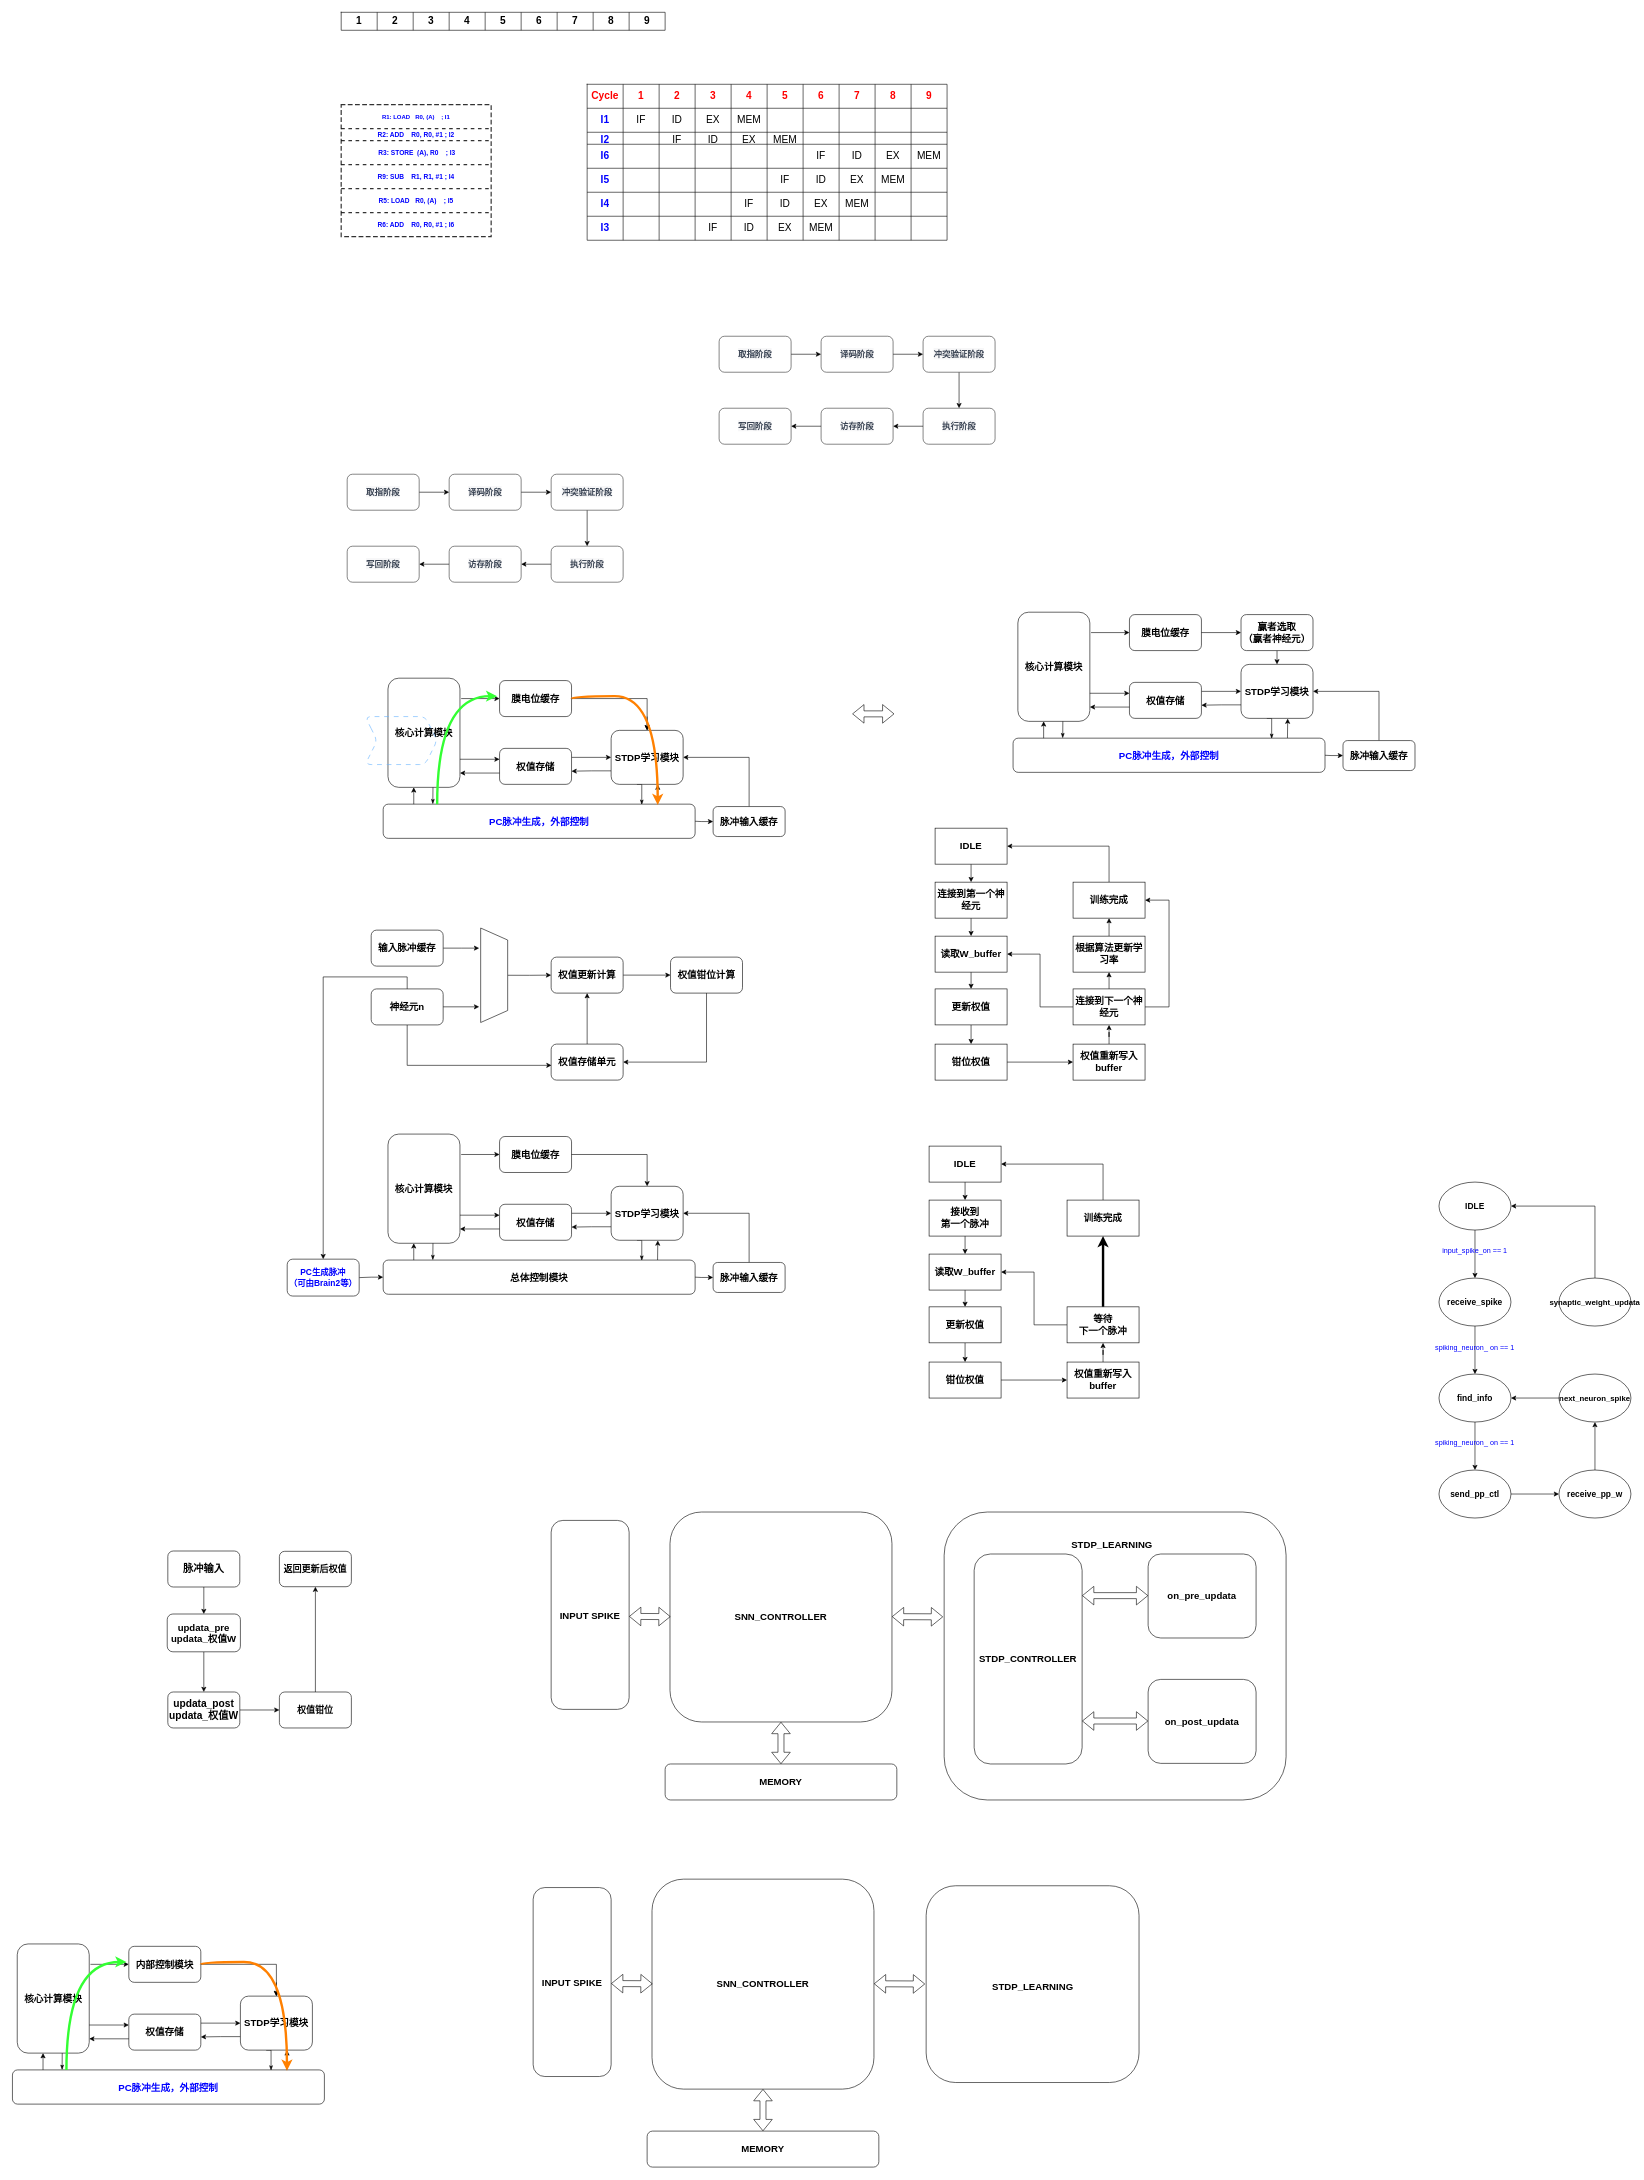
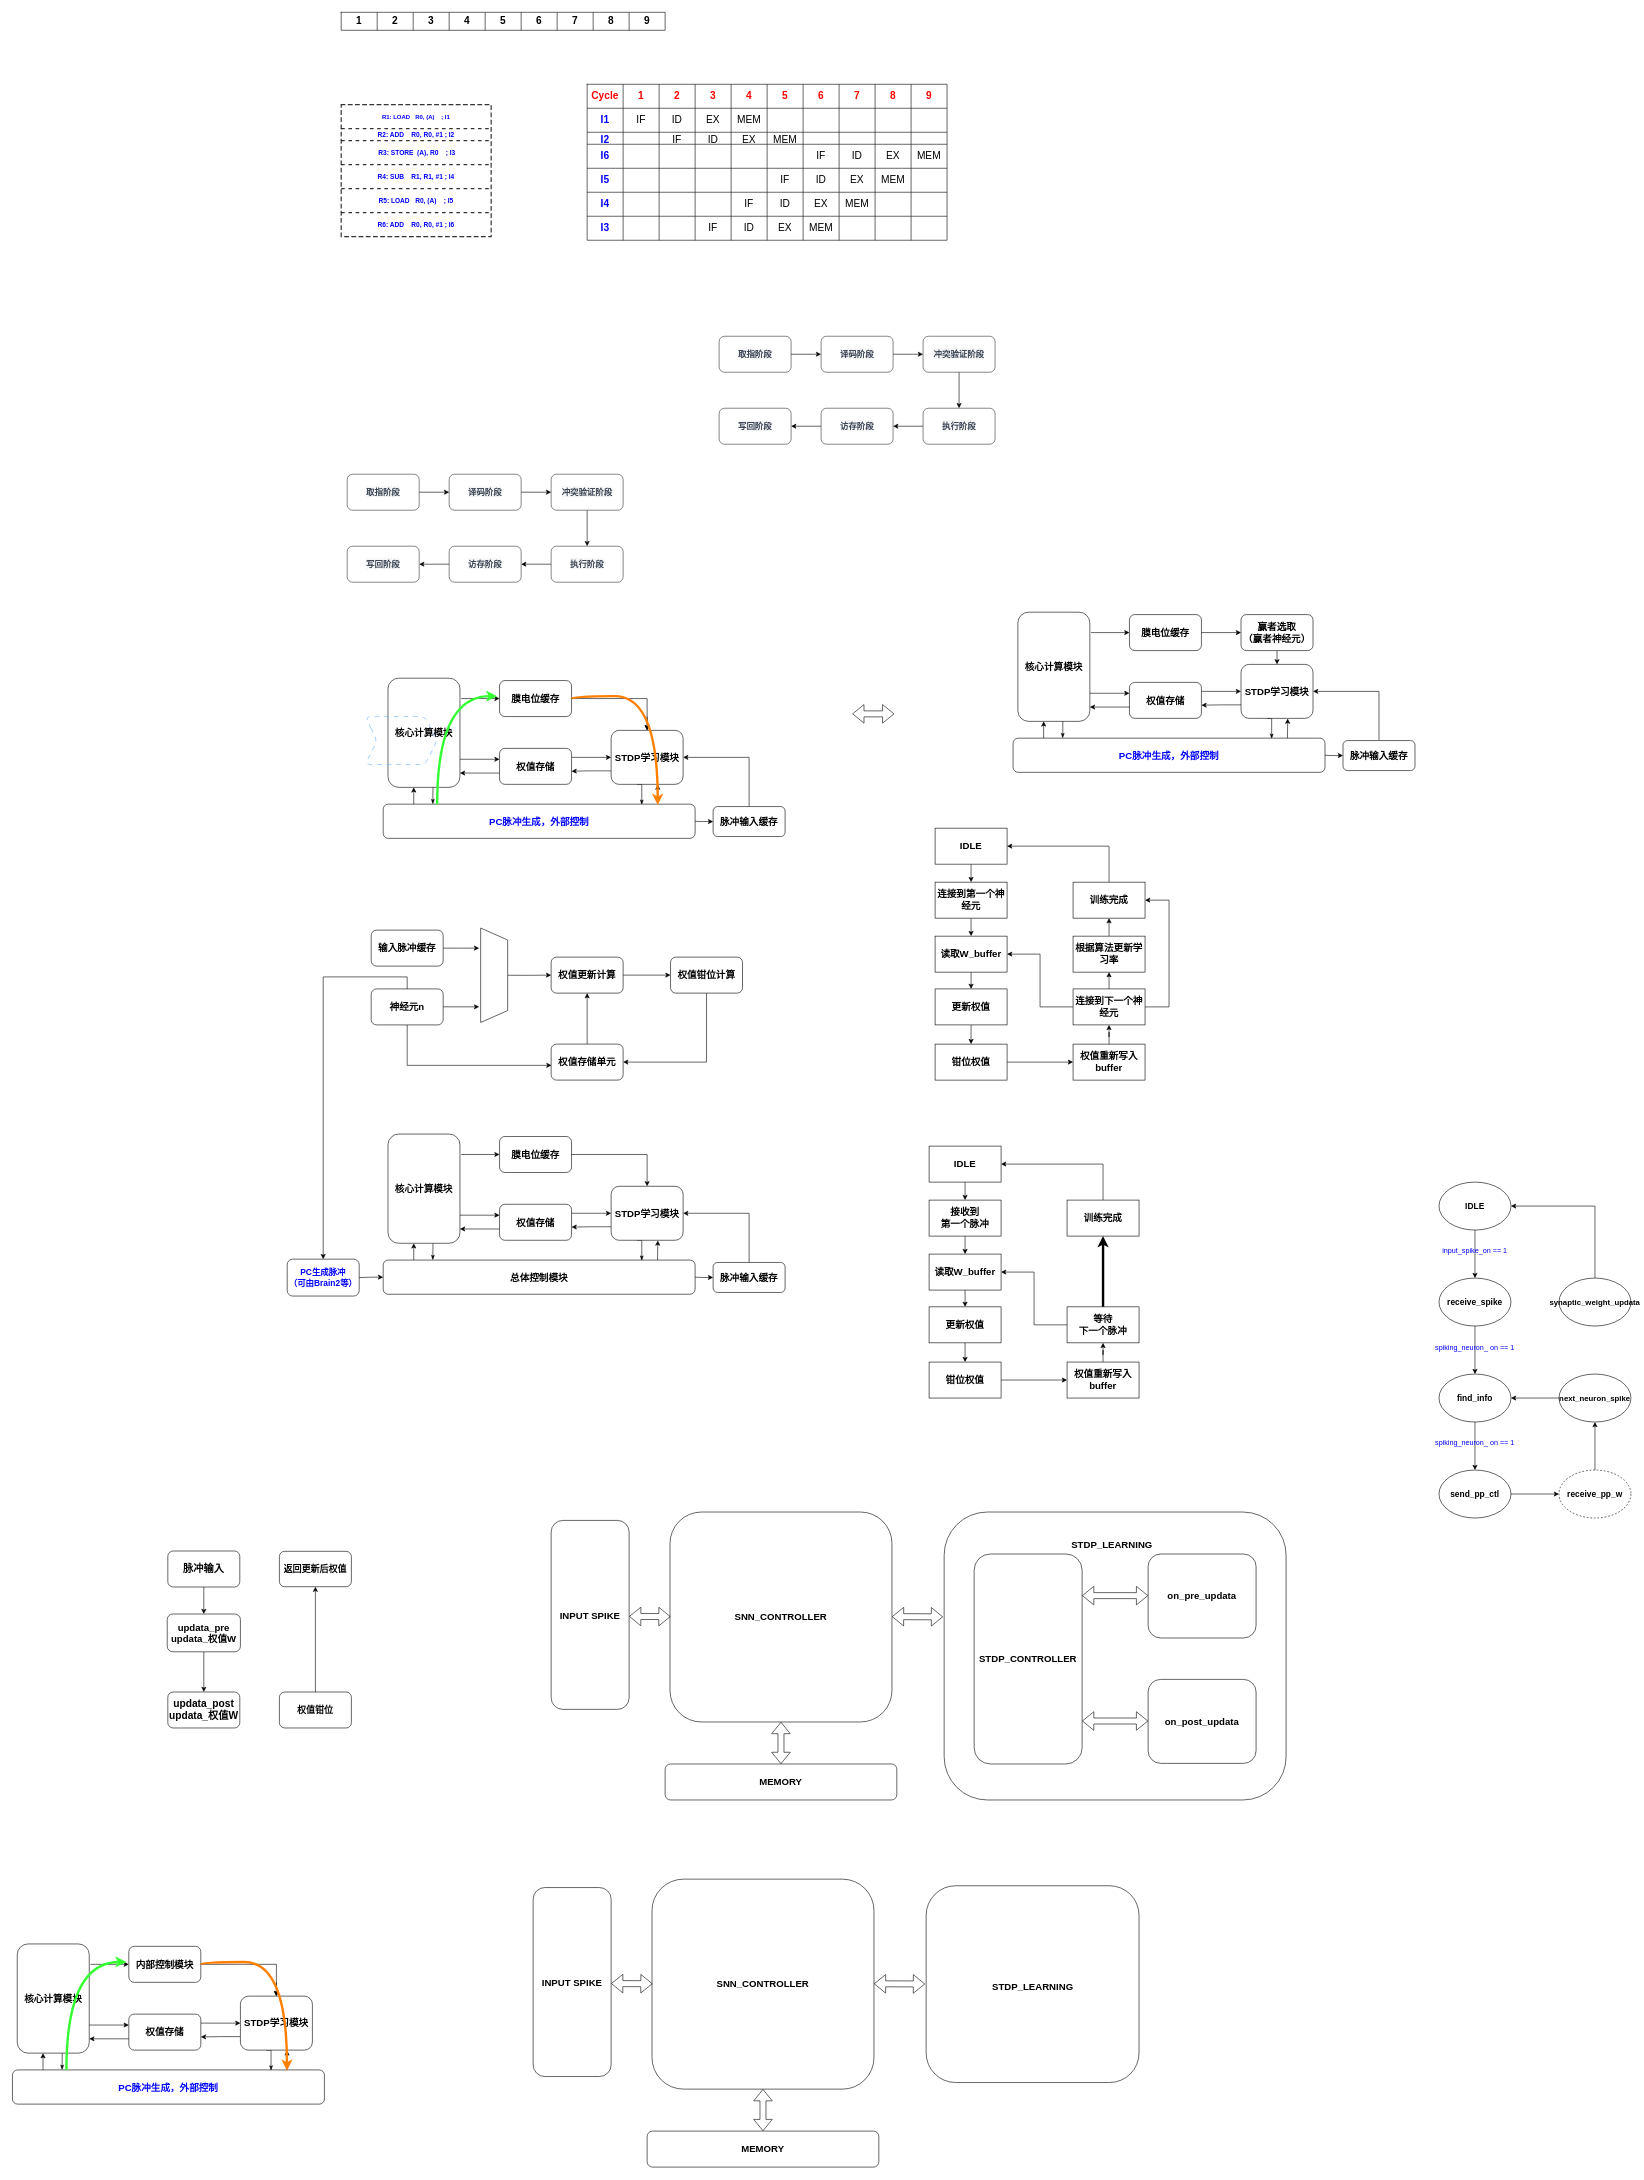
node "R9: SUB R1, R1, #1 ; I4": label "R9: SUB R1, R1, #1 ; I4" -> "R4: SUB R1, R1, #1 ; I4"
node "receive_pp_w": style solid -> dashed
edge "updata_post updata_权值W" -> "权值钳位": removed
